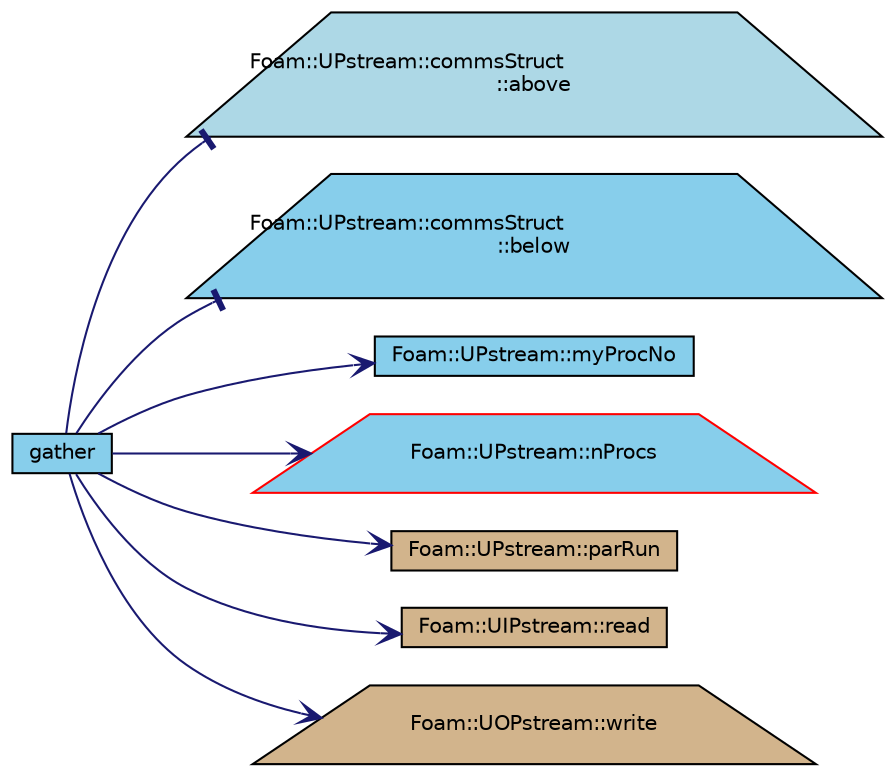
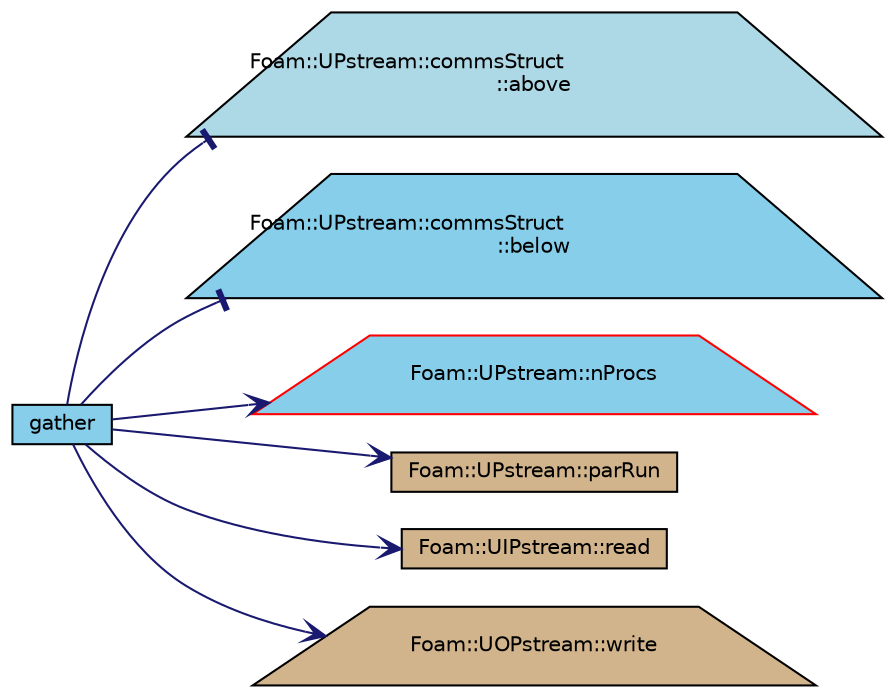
node "Foam::UPstream::myProcNo": removed
